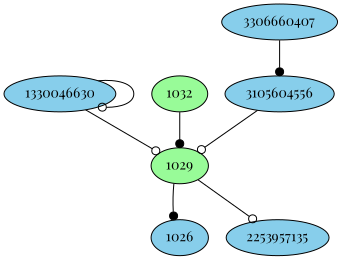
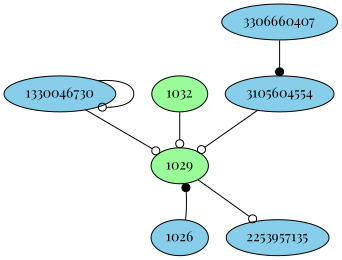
node "1330046630": label "1330046630" -> "1330046730"
node "3105604556": label "3105604556" -> "3105604554"
edge "1032" -> "1029": arrowhead dot -> odot
edge "1029" -> "1026": reversed
